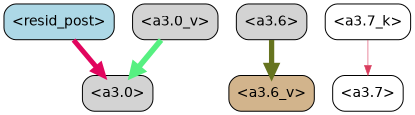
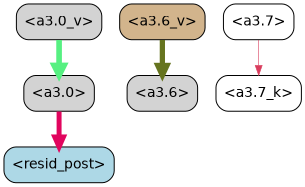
edge "<a3.6>" -> "<a3.6_v>": reversed
edge "<a3.7_k>" -> "<a3.7>": reversed
edge "<resid_post>" -> "<a3.0>": reversed
